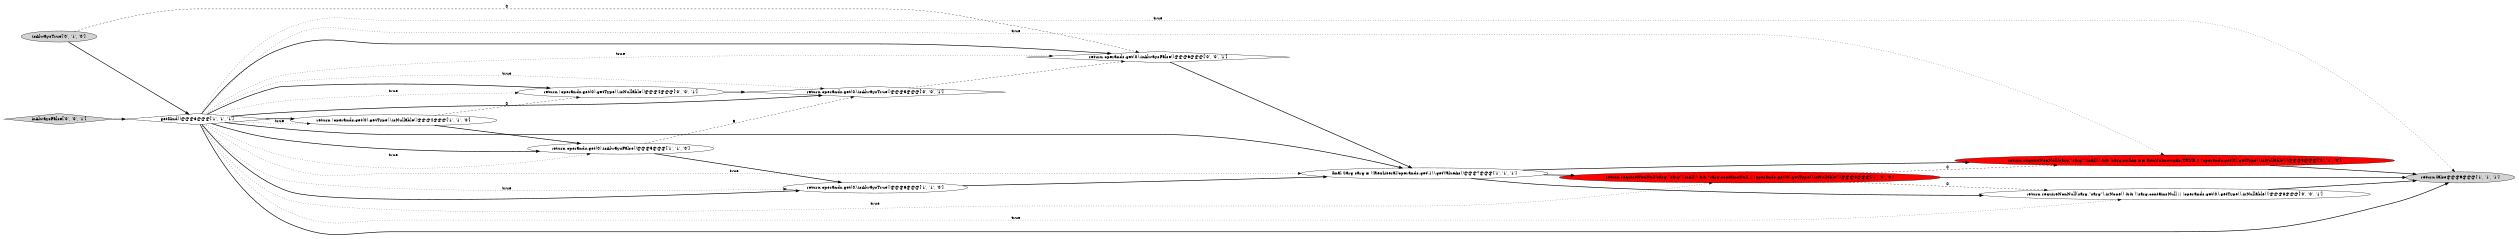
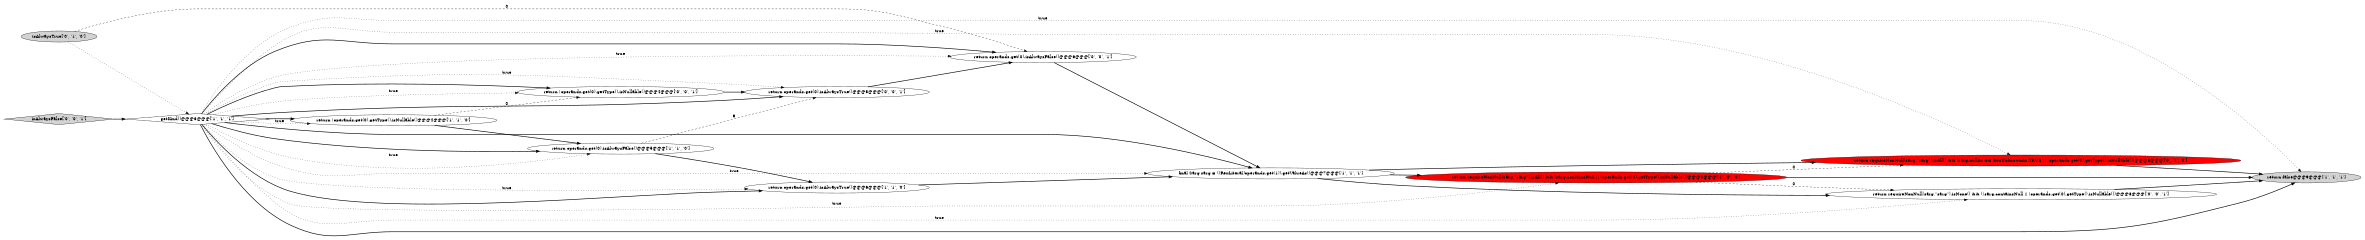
node "return operands.get(0).isAlwaysFalse()@@@6@@@['0', '0', '1']": shape diamond -> ellipse
edge "return operands.get(0).isAlwaysTrue()@@@5@@@['0', '0', '1']" -> "return operands.get(0).isAlwaysFalse()@@@6@@@['0', '0', '1']": style dashed -> bold
edge "isAlwaysTrue['0', '1', '0']" -> "getKind()@@@3@@@['1', '1', '1']": style bold -> dotted
node "return operands.get(0).isAlwaysTrue()@@@5@@@['0', '0', '1']": shape diamond -> ellipse
